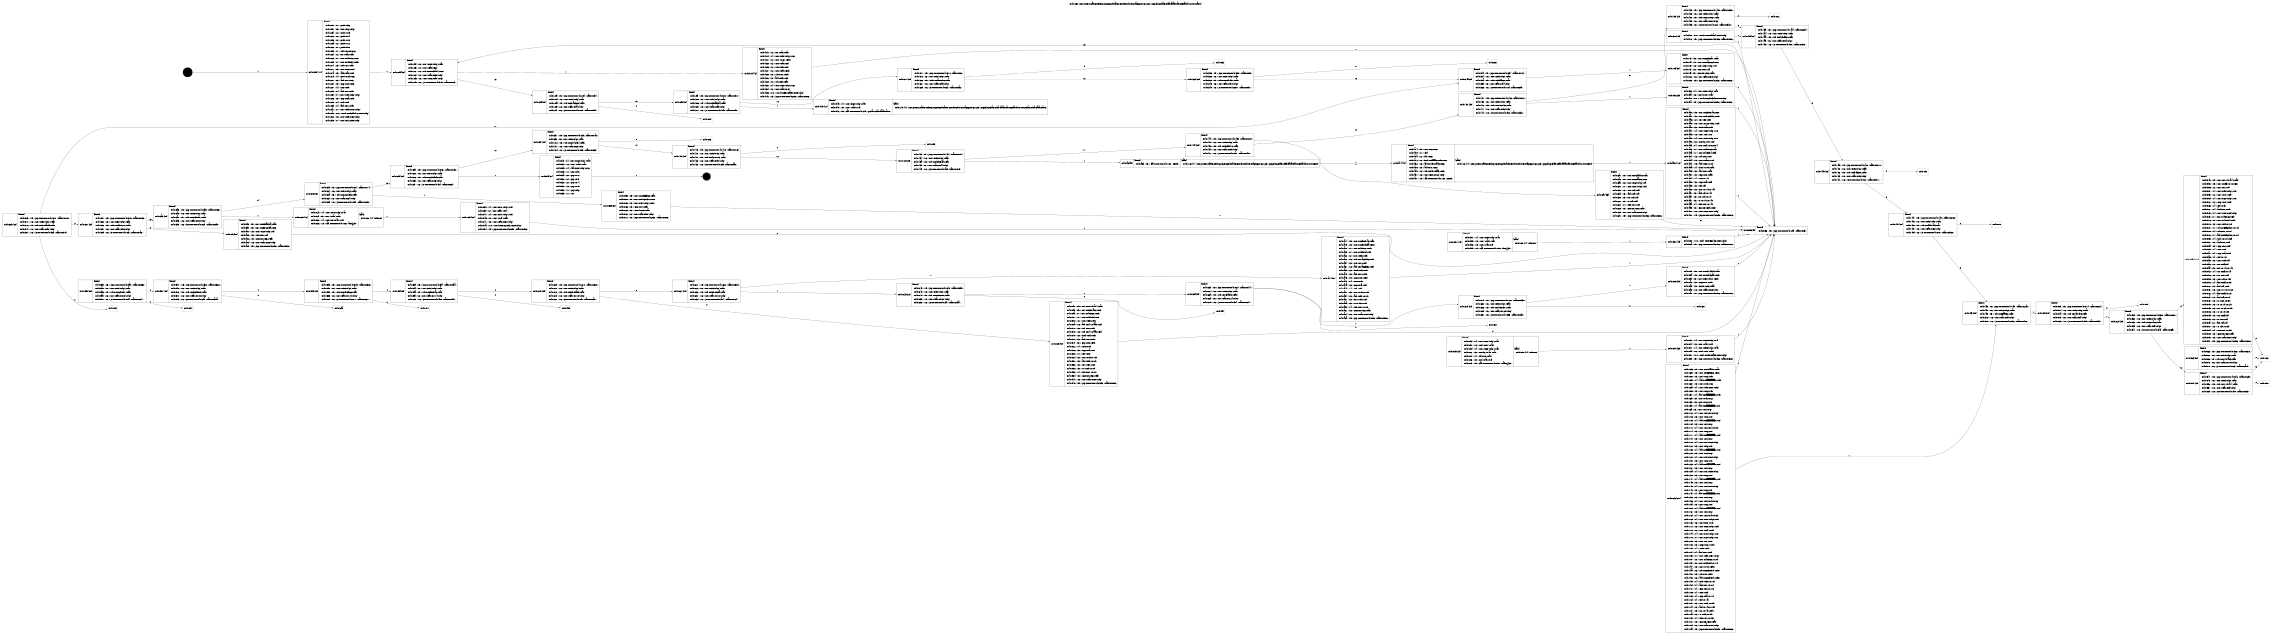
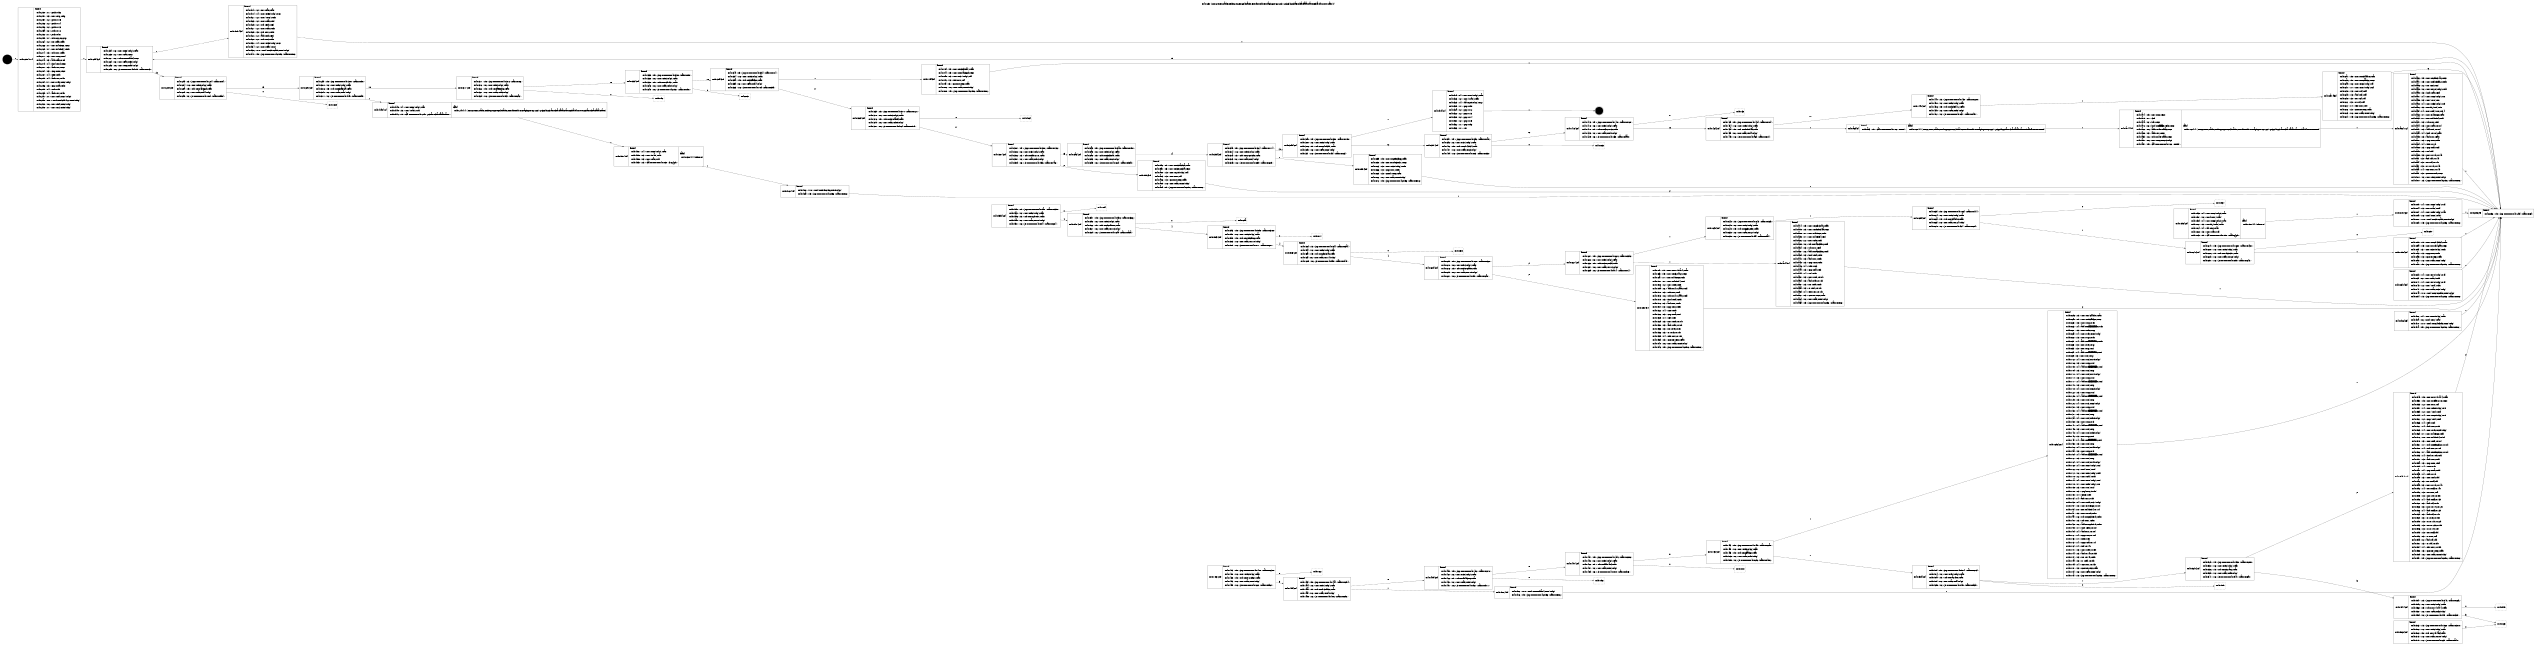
edge "0x401b0c [15]" -> "0x40149f [28]": reversed
node "0x401467 [28]": removed
edge "0x40136b [28]" -> "0x40134f [28]": reversed
edge "0x401b45 [12]" -> "0x401b51 [15]": added, label "1"
node "0x40182b [16]": removed
node "0x401ff4": removed
edge "0x40194b [171]" -> "0x401ccb": now "0x40194b [171]" -> "0x402056 [5]"
edge "0x4016d6 [281]" -> "0x4014f3 [28]": reversed
